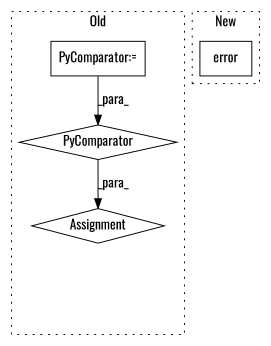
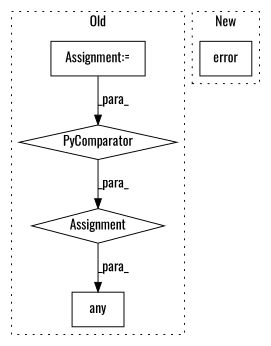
node "PyComparator:=": label "PyComparator:=" -> "Assignment:="
node "any": added
